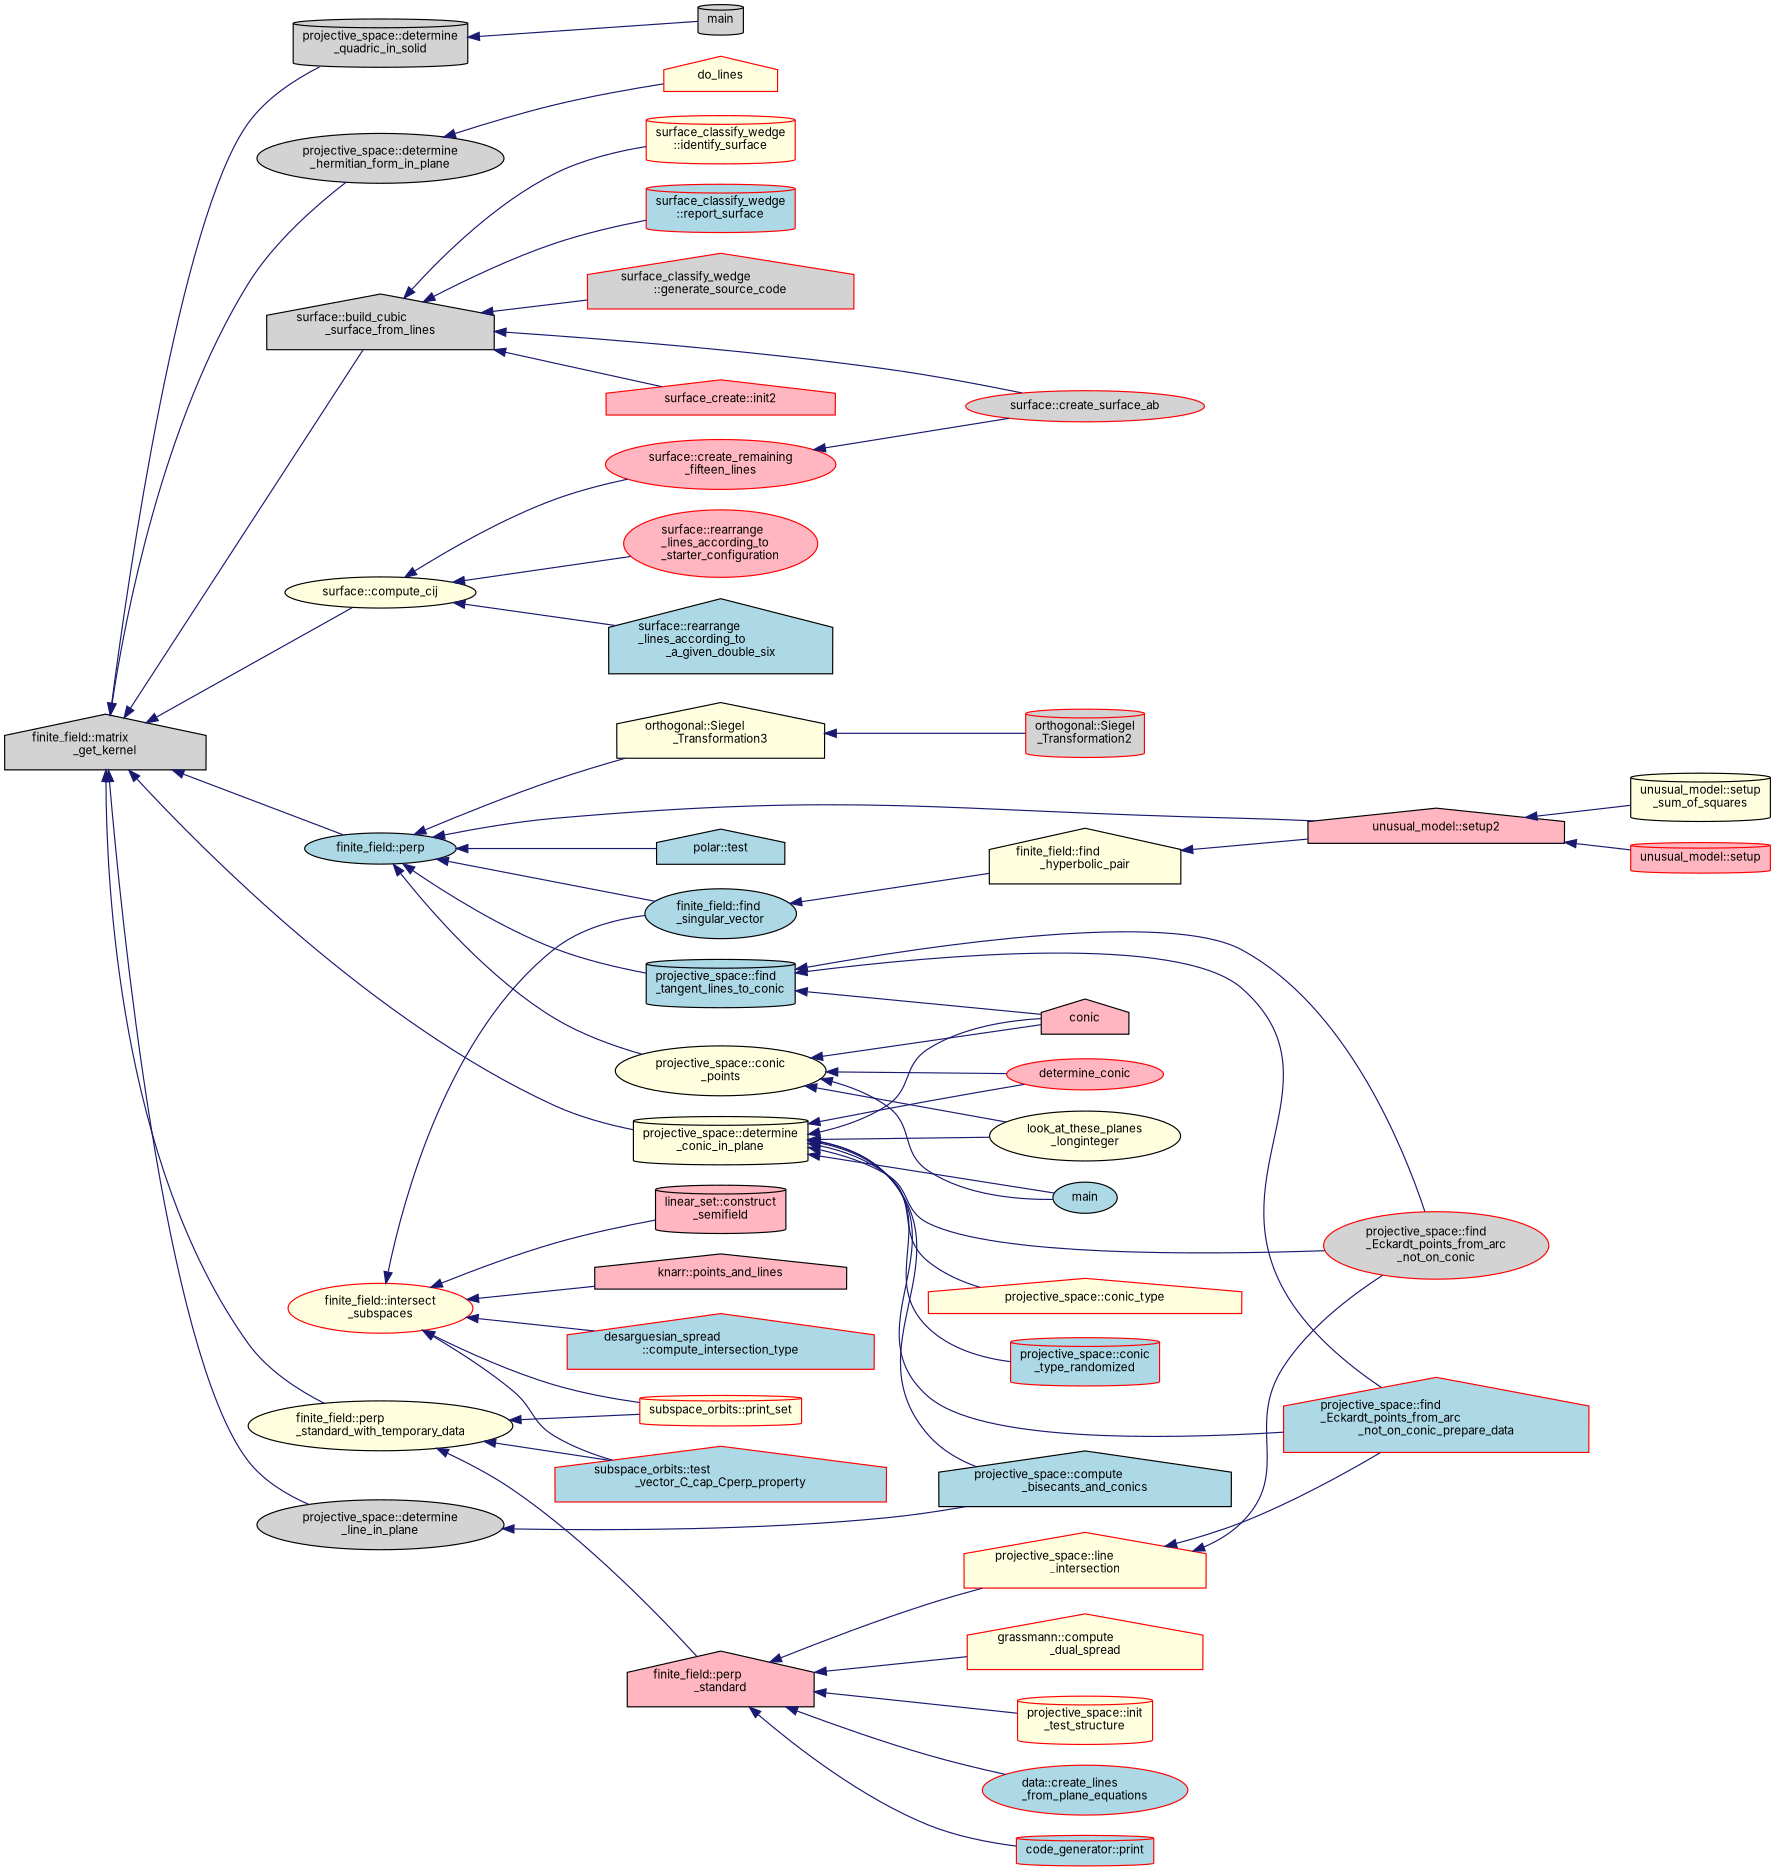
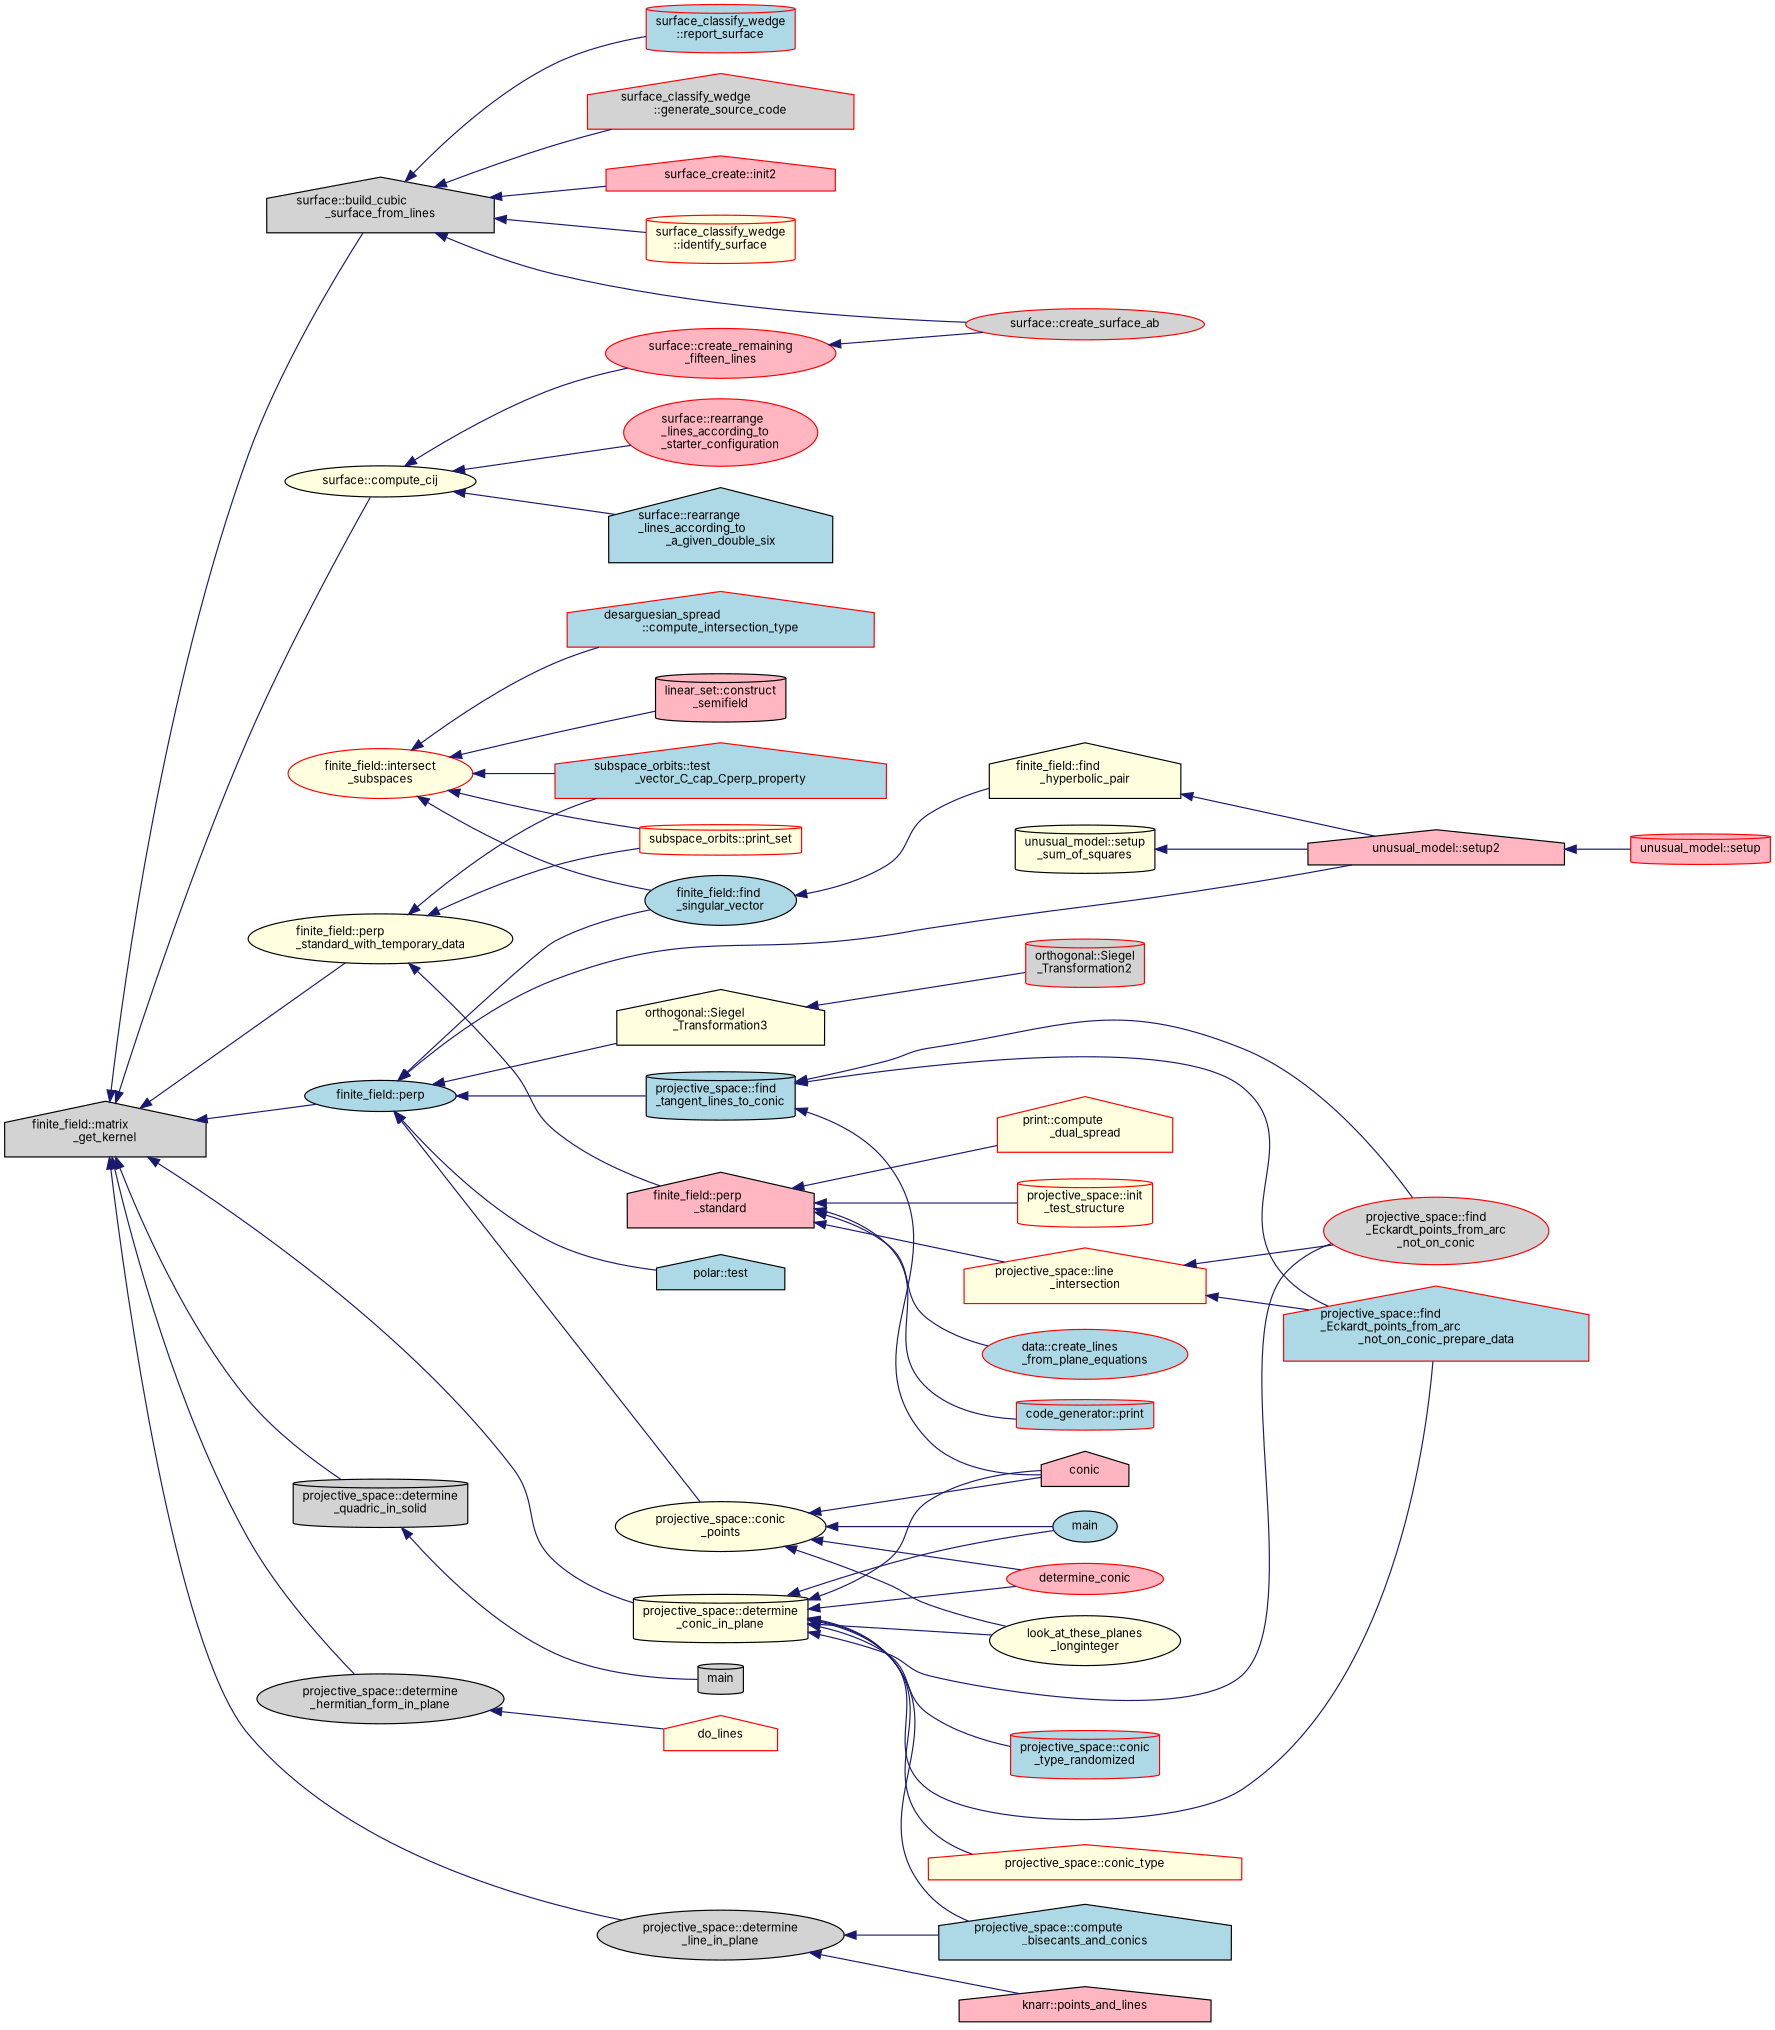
edge "unusual_model::setup _sum_of_squares" -> "unusual_model::setup2": reversed
edge "knarr::points_and_lines" -> "finite_field::intersect _subspaces": now "knarr::points_and_lines" -> "projective_space::determine _line_in_plane"
node "grassmann::compute _dual_spread": label "grassmann::compute _dual_spread" -> "print::compute _dual_spread"
